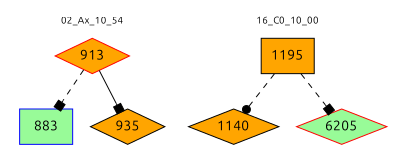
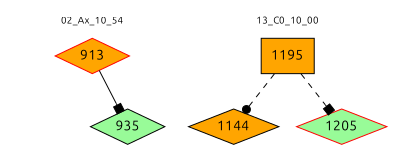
cluster "16_C0_10_00": label "16_C0_10_00" -> "13_C0_10_00"
node "883": removed
node "935": fillcolor orange -> palegreen
node "1140": label "1140" -> "1144"
node "6205": label "6205" -> "1205"
